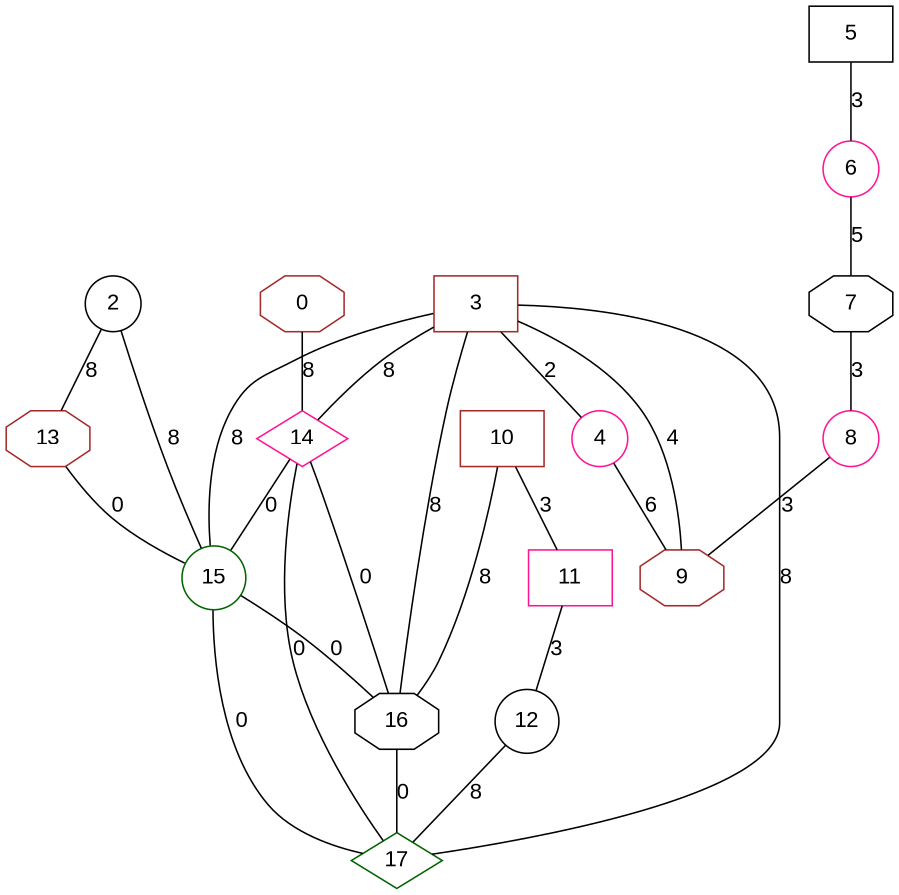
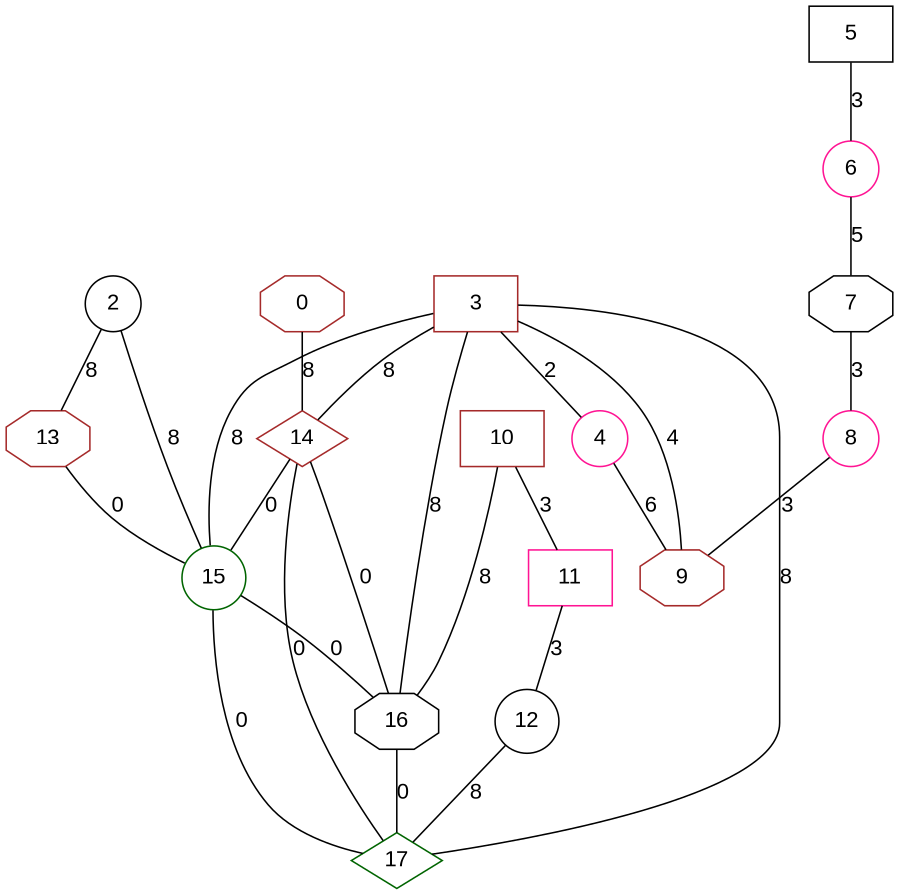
node "14": color deeppink -> brown
